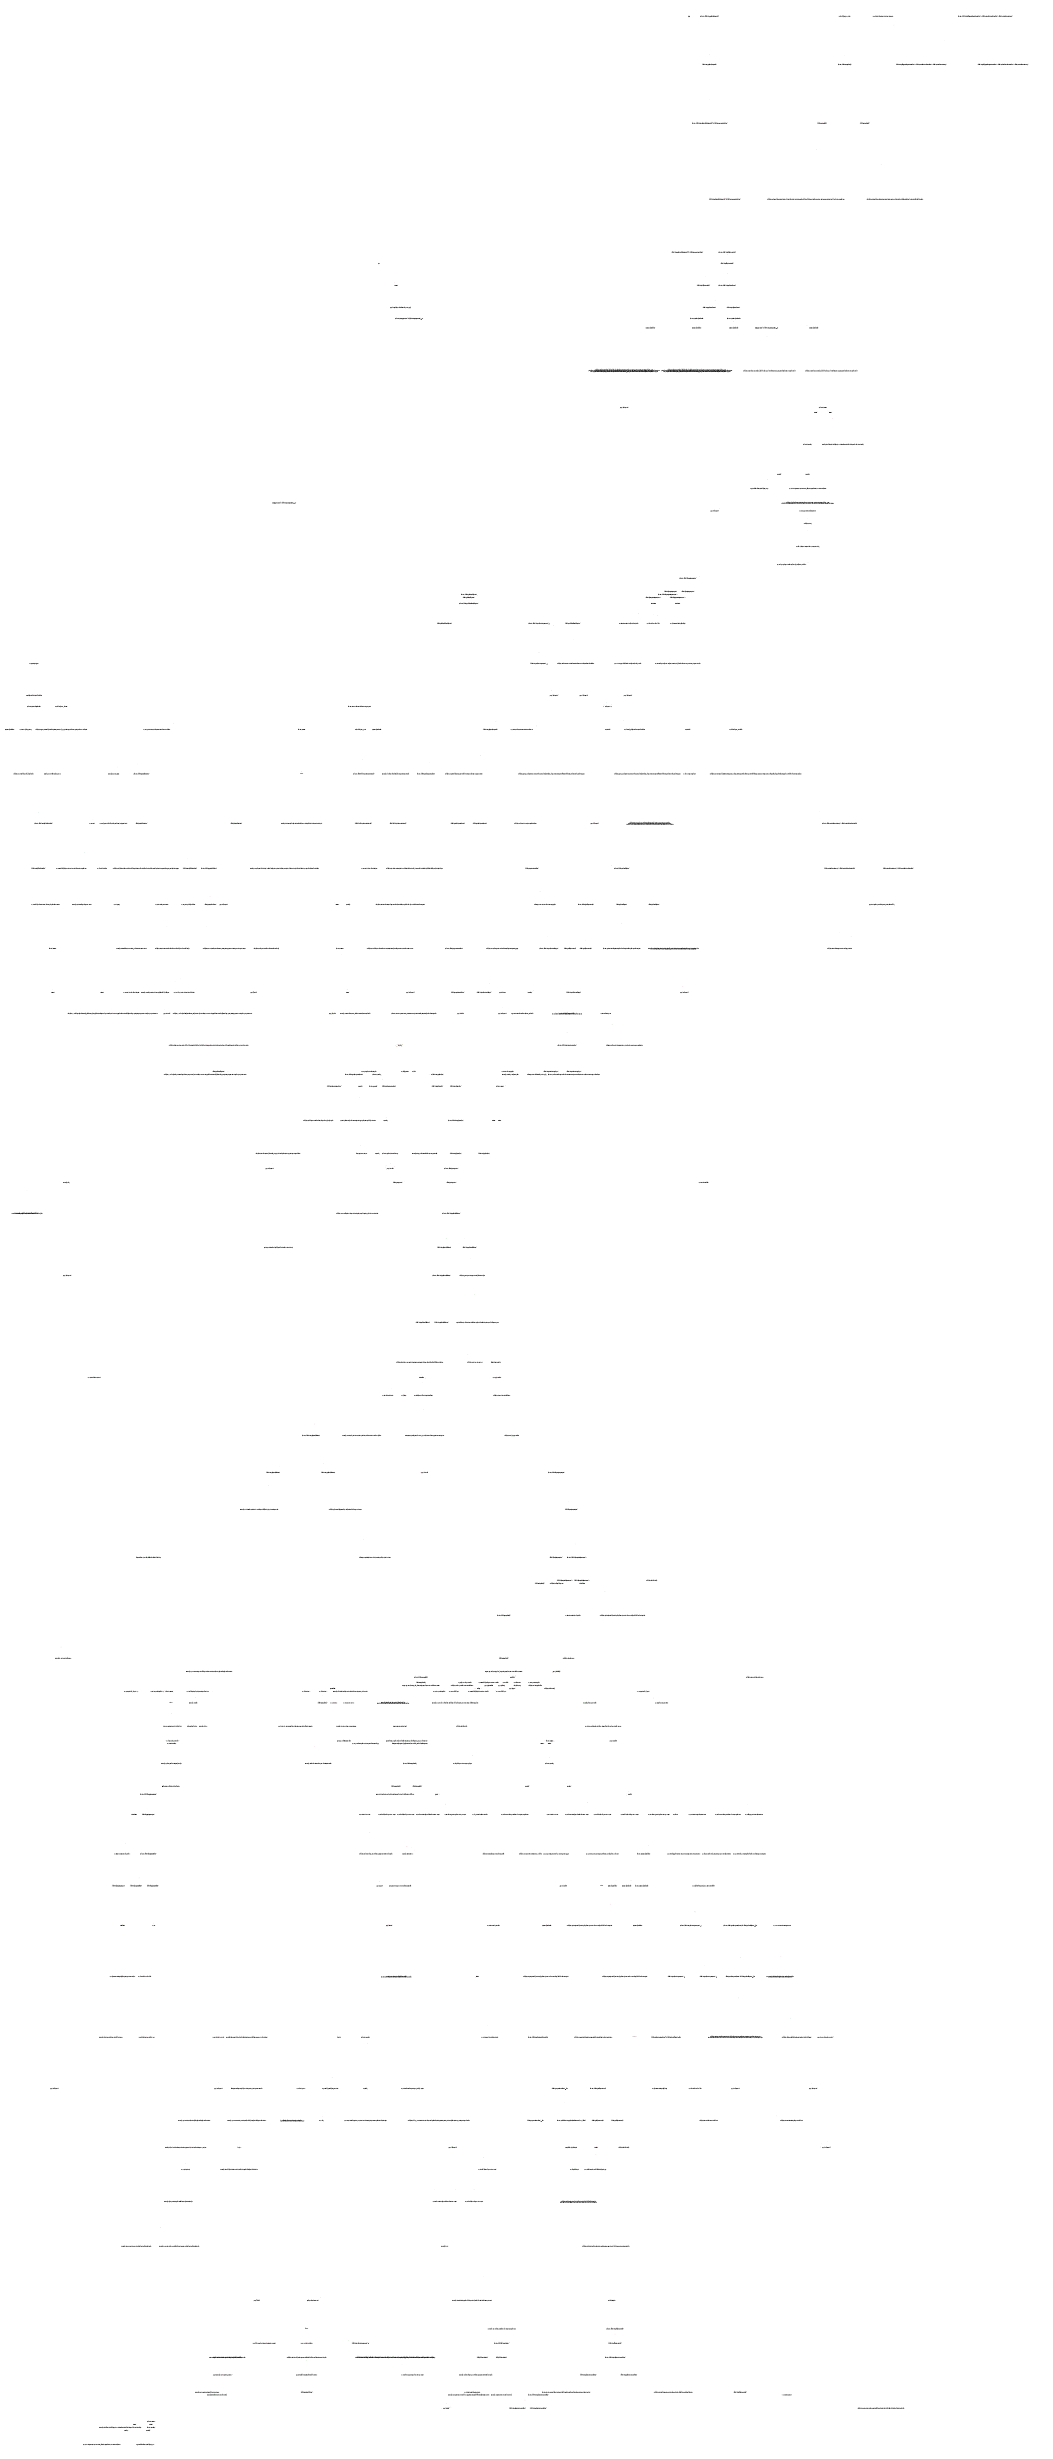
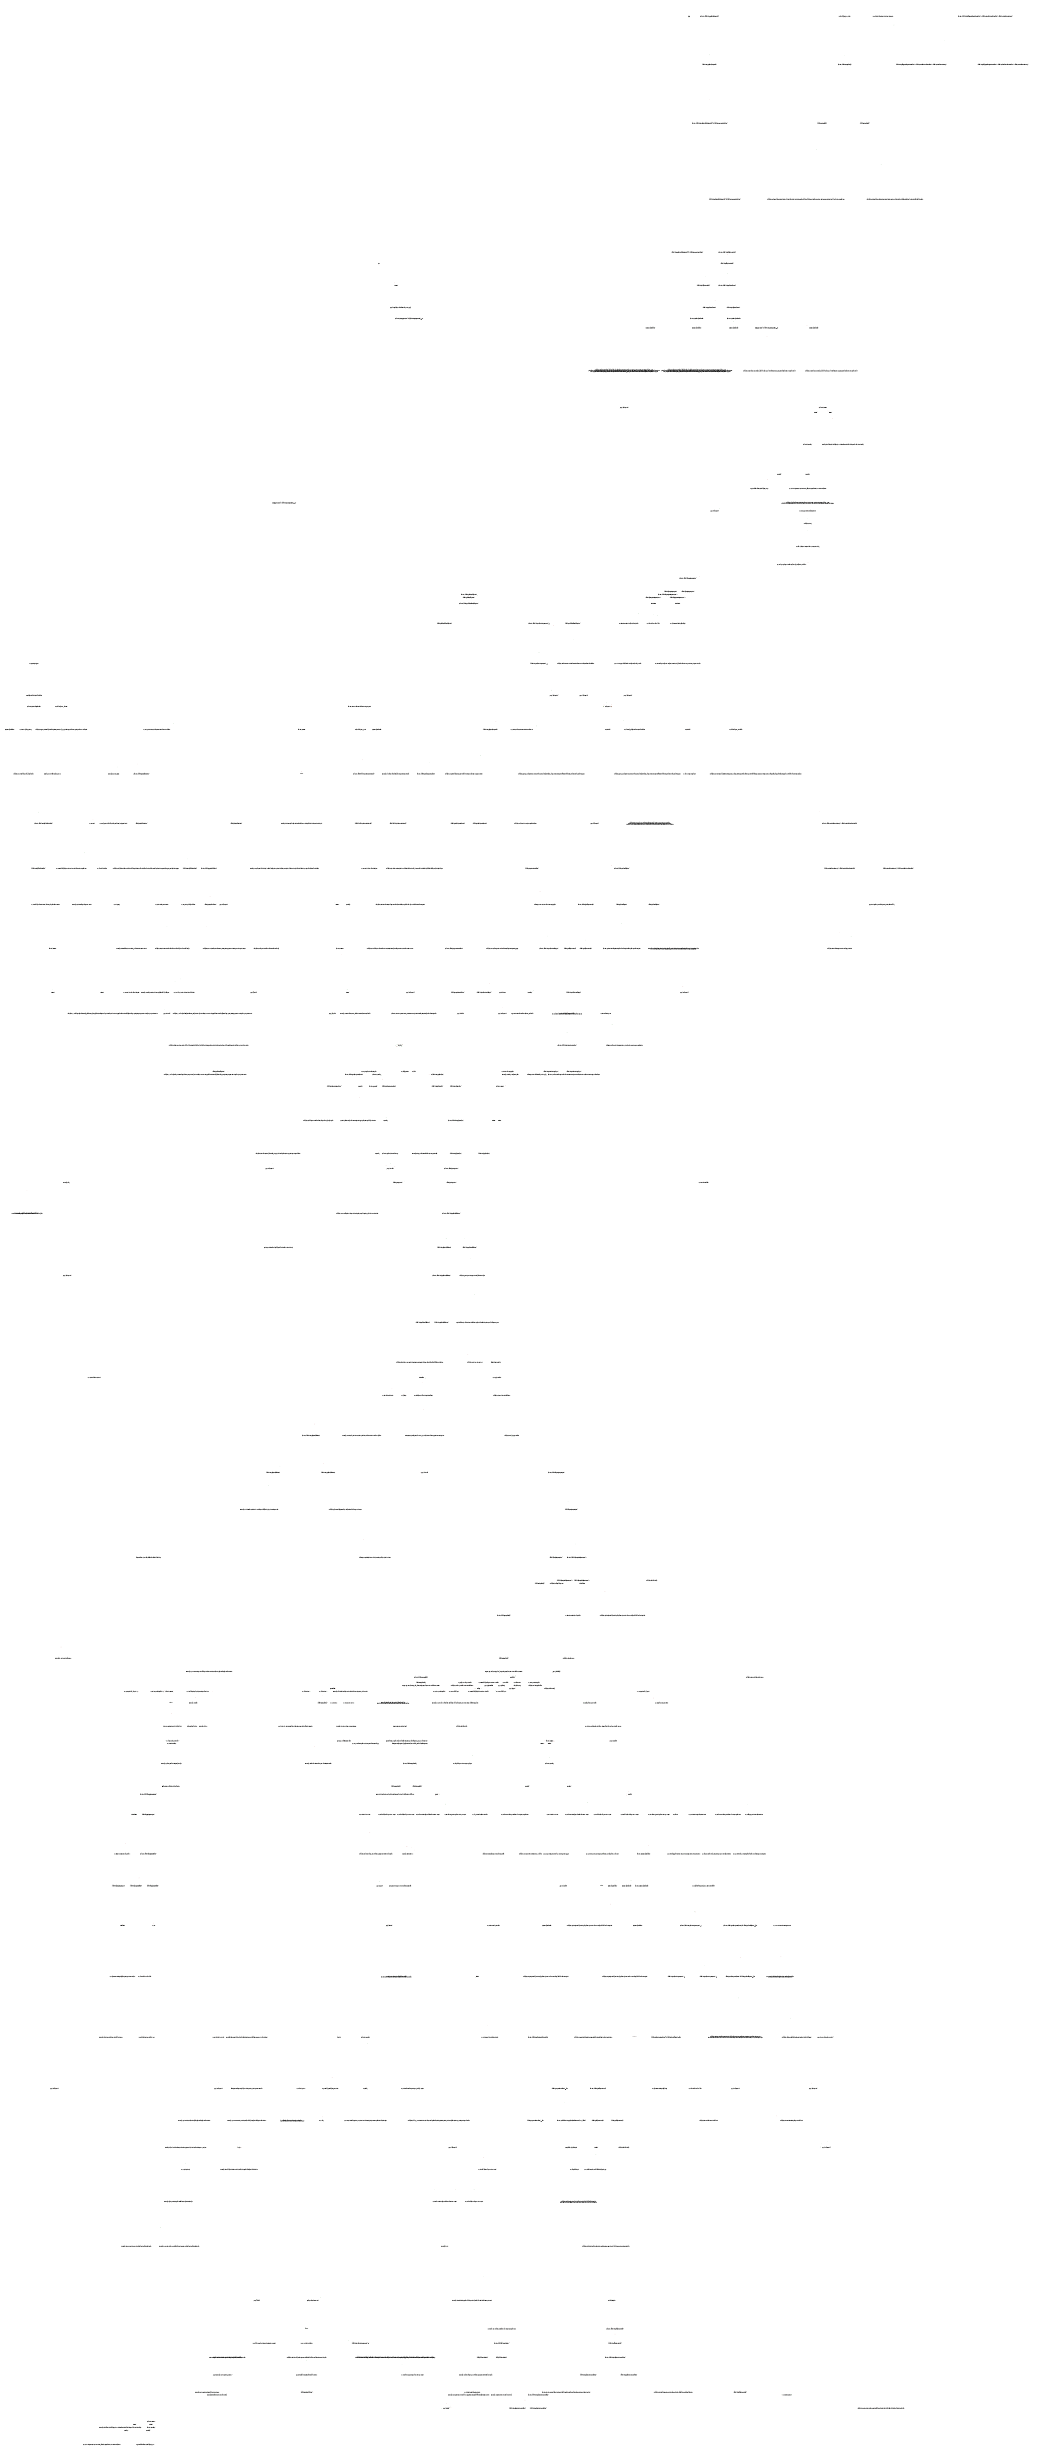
node "Reaction Speed: He wrote: *The Cunn*.": removed
